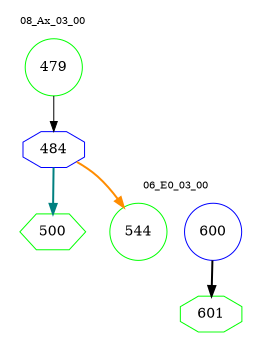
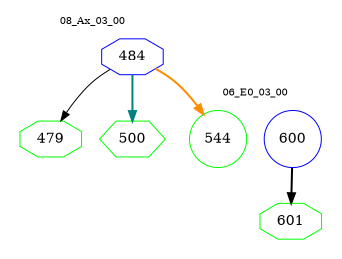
node "479": shape circle -> octagon
edge "479" -> "484": reversed
